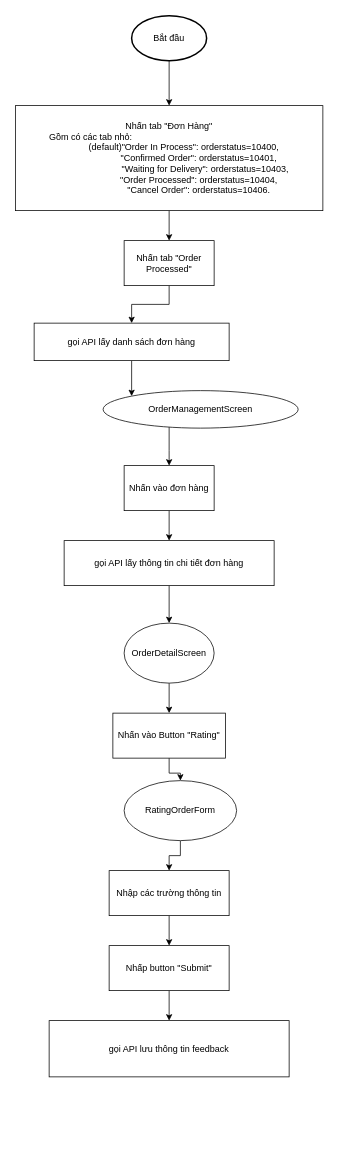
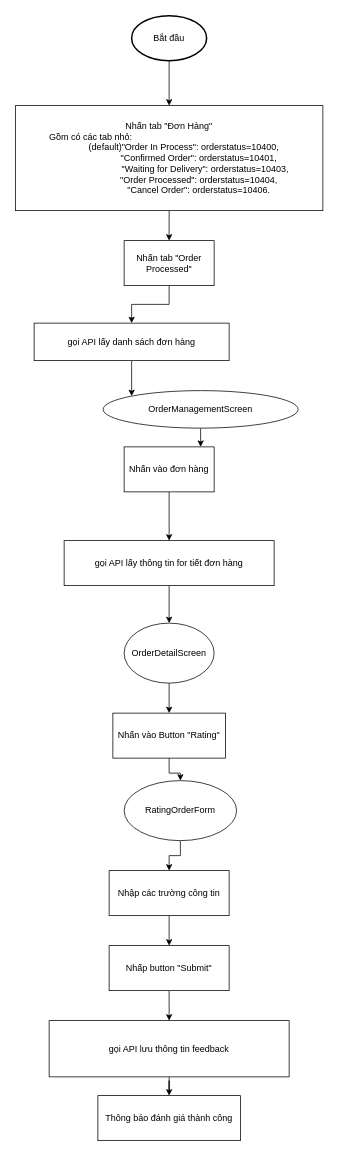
node "Nhấn vào đơn hàng": moved (169, 488) -> (169, 469)
node "gọi API lấy thông tin chi tiết đơn hàng": label "gọi API lấy thông tin chi tiết đơn hàng" -> "gọi API lấy thông tin for tiết đơn hàng"
node "Nhập các trường thông tin": label "Nhập các trường thông tin" -> "Nhập các trường công tin"
edge "gọi API lưu thông tin feedback" -> "Thông báo đánh giá thành công": added
node "Thông báo đánh giá thành công": added
